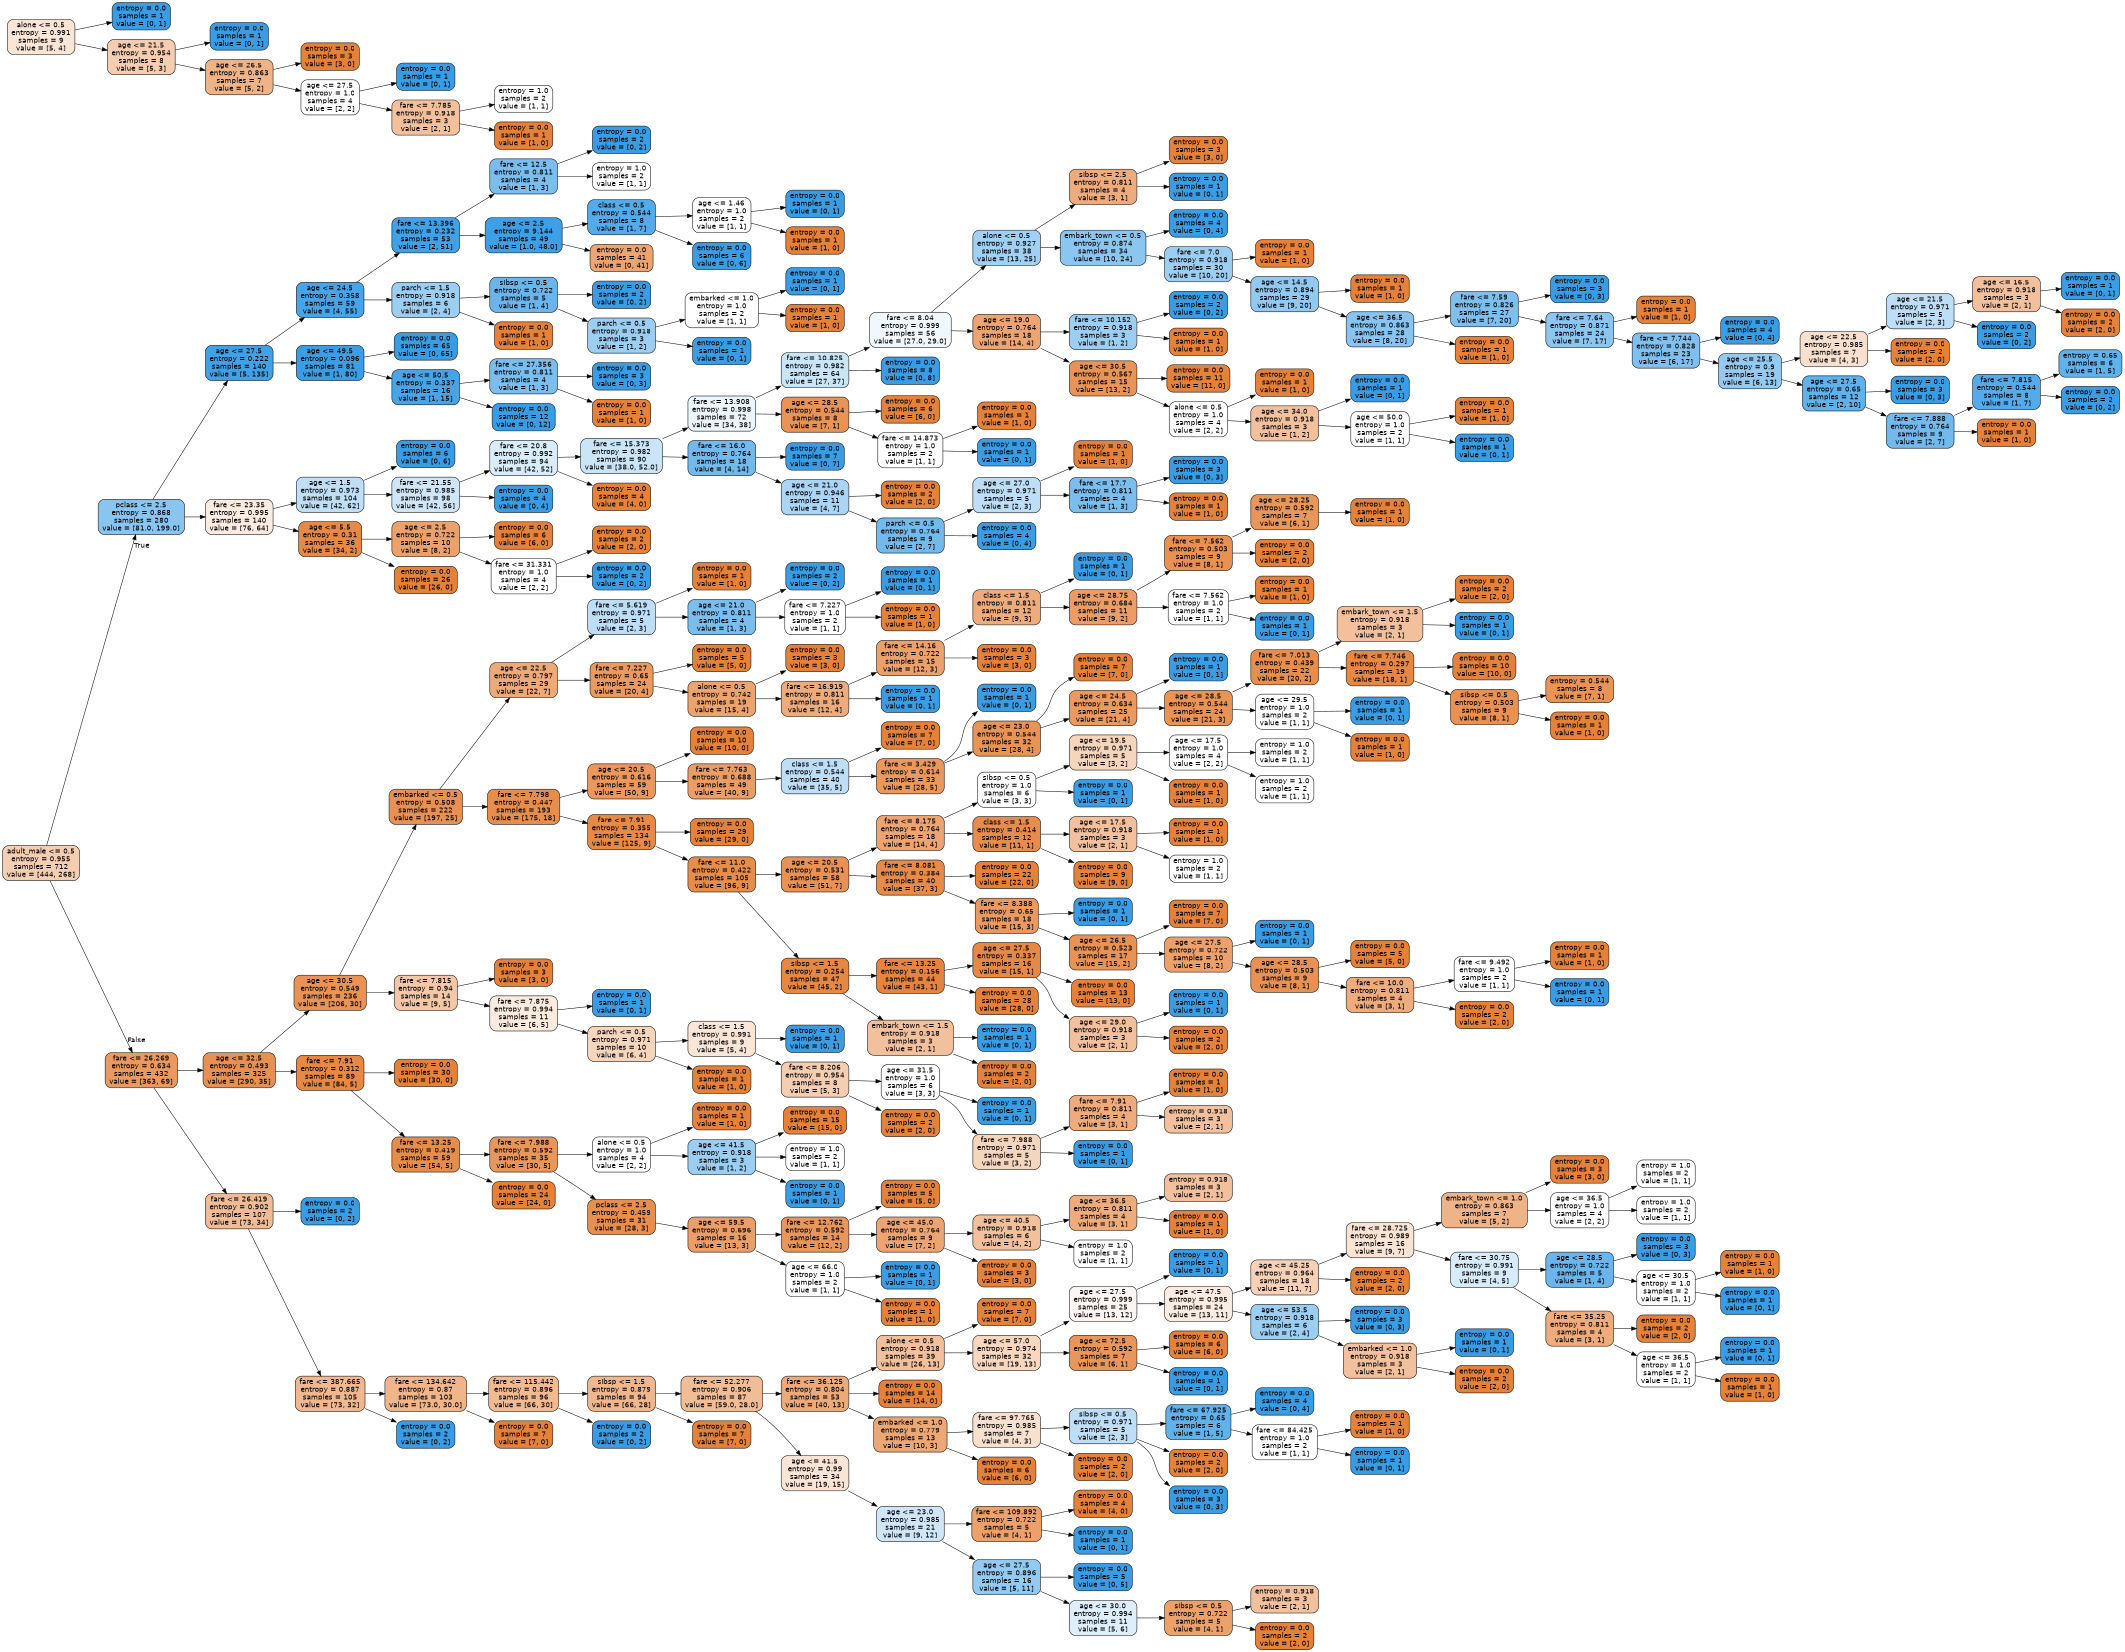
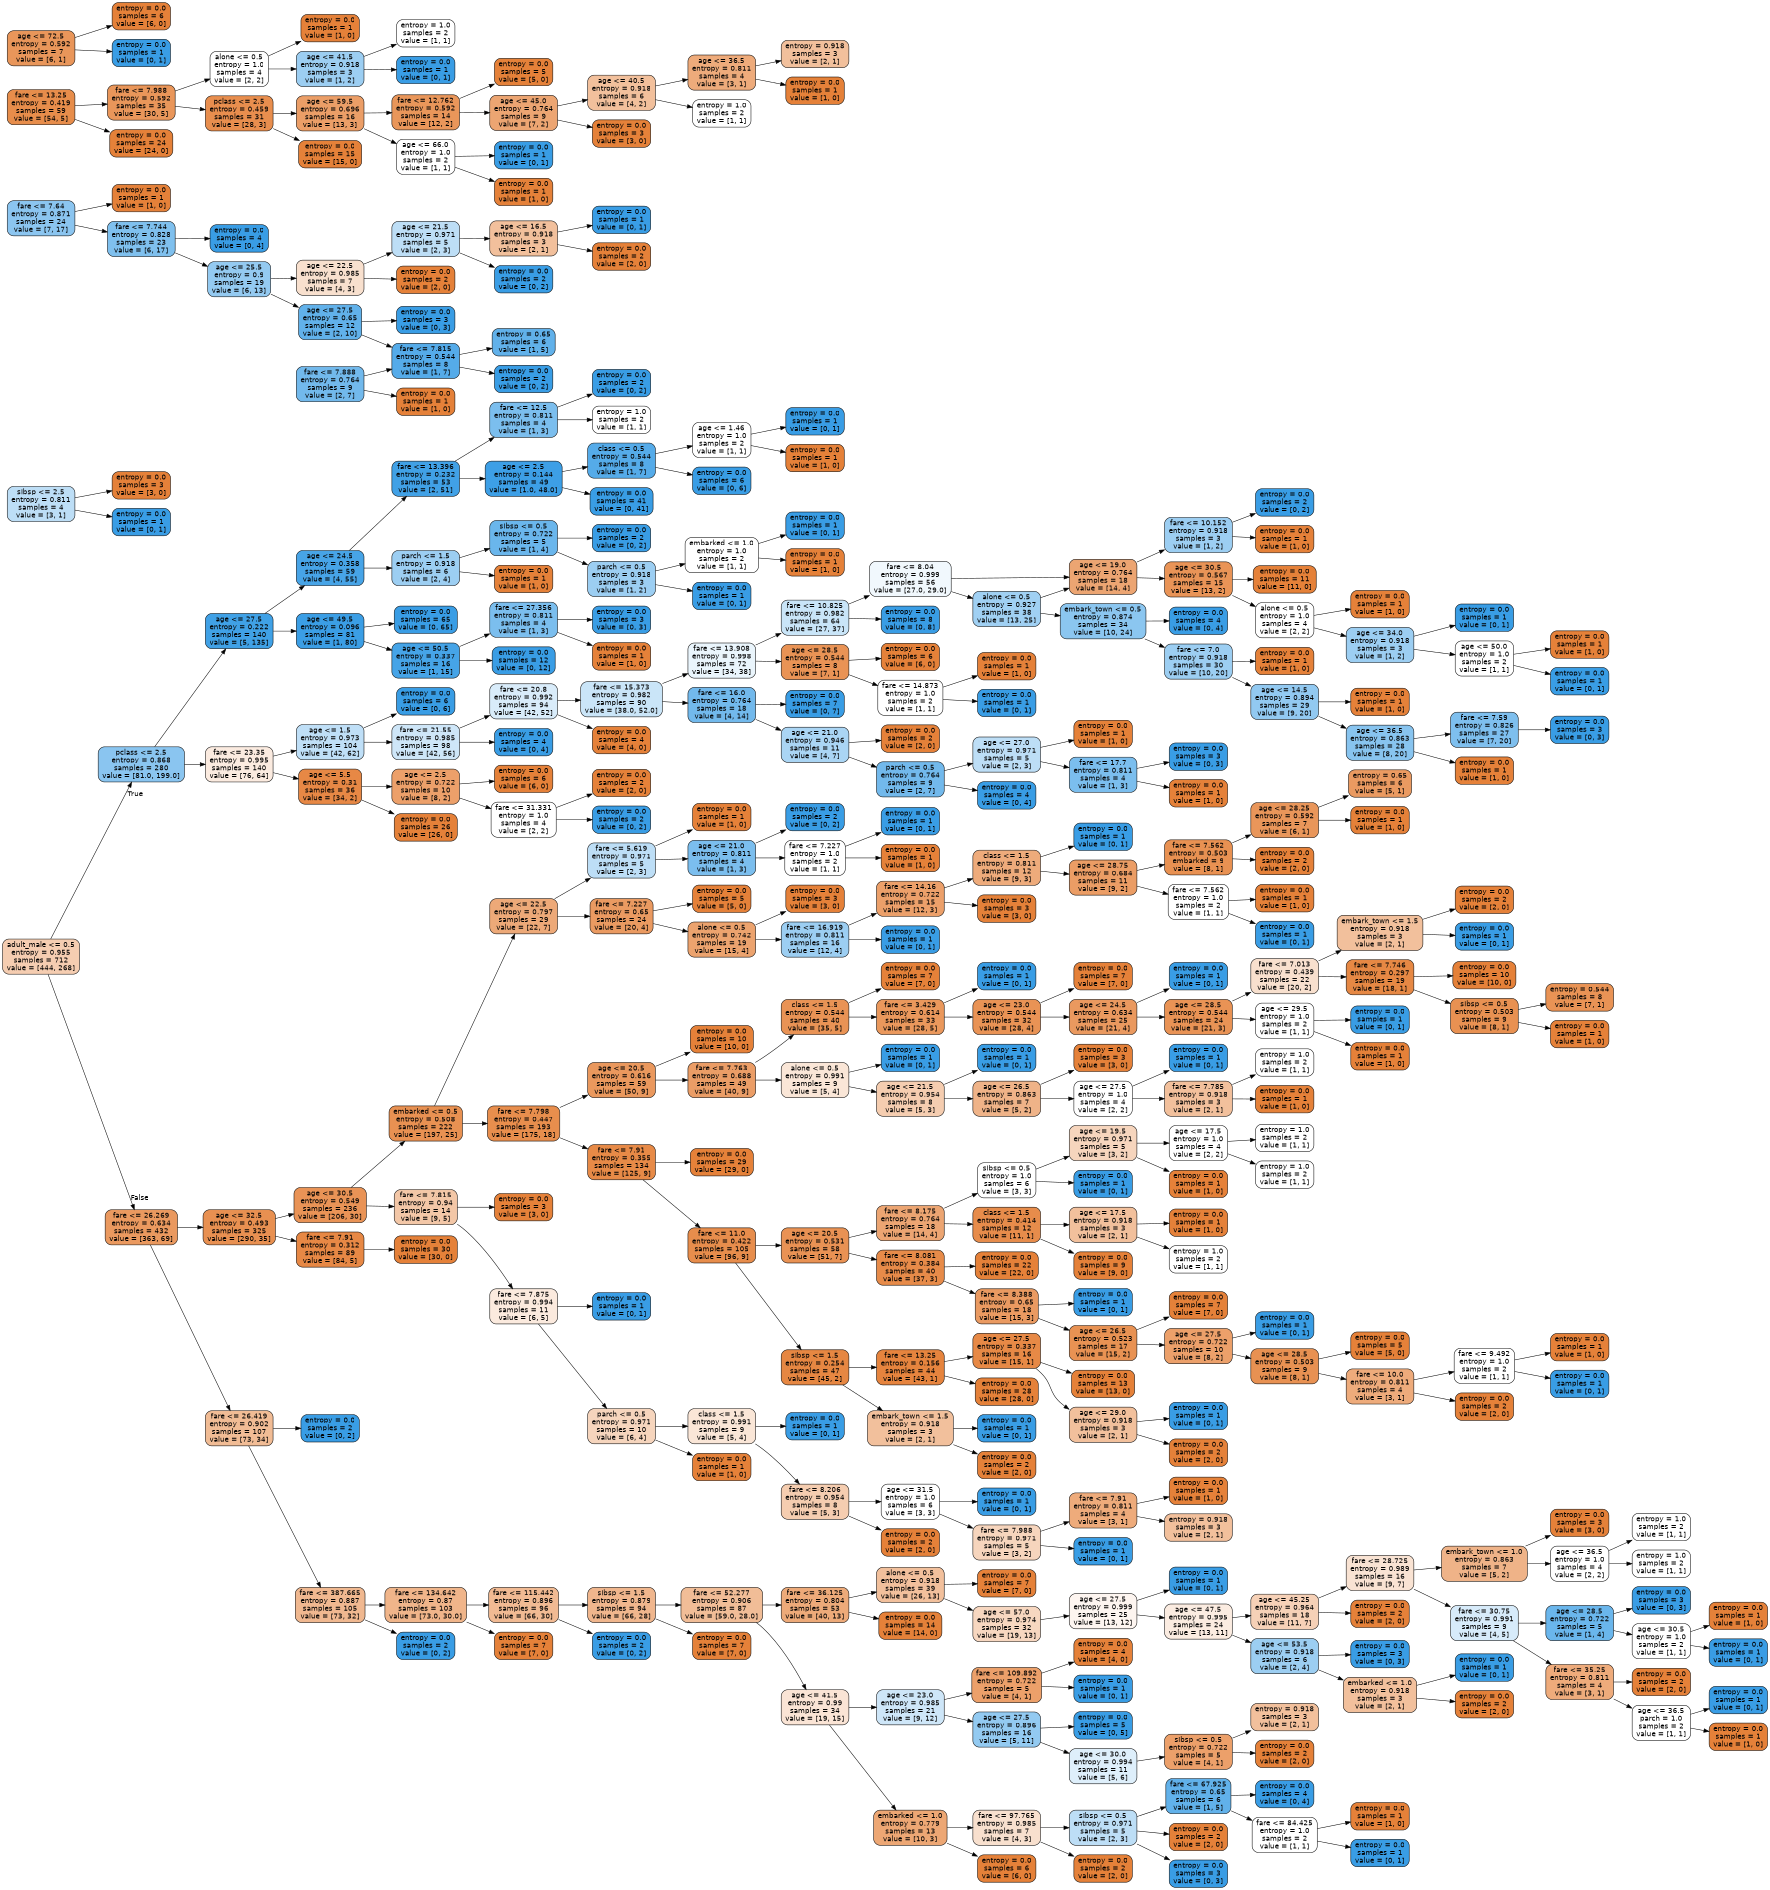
node "sibsp <= 2.5 entropy = 0.811 samples = 4 value = [3, 1]": fillcolor #eeab7b -> #bddef6
edge "alone <= 0.5 entropy = 0.927 samples = 38 value = [13, 25]" -> "sibsp <= 2.5 entropy = 0.811 samples = 4 value = [3, 1]": now "alone <= 0.5 entropy = 0.927 samples = 38 value = [13, 25]" -> "age <= 19.0 entropy = 0.764 samples = 18 value = [14, 4]"
node "age <= 2.5 entropy = 9.144 samples = 49 value = [1.0, 48.0]": label "age <= 2.5 entropy = 9.144 samples = 49 value = [1.0, 48.0]" -> "age <= 2.5 entropy = 0.144 samples = 49 value = [1.0, 48.0]"
node "entropy = 0.0 samples = 41 value = [0, 41]": fillcolor #eca572 -> #399de5
edge "fare <= 7.59 entropy = 0.826 samples = 27 value = [7, 20]" -> "fare <= 7.64 entropy = 0.871 samples = 24 value = [7, 17]": removed
edge "age <= 27.5 entropy = 0.65 samples = 12 value = [2, 10]" -> "fare <= 7.888 entropy = 0.764 samples = 9 value = [2, 7]": now "age <= 27.5 entropy = 0.65 samples = 12 value = [2, 10]" -> "fare <= 7.815 entropy = 0.544 samples = 8 value = [1, 7]"
node "age <= 34.0 entropy = 0.918 samples = 3 value = [1, 2]": fillcolor #f2c09c -> #9ccef2
node "fare <= 7.562 entropy = 0.503 samples = 9 value = [8, 1]": label "fare <= 7.562 entropy = 0.503 samples = 9 value = [8, 1]" -> "fare <= 7.562 entropy = 0.503 embarked = 9 value = [8, 1]"
node "fare <= 7.013 entropy = 0.439 samples = 22 value = [20, 2]": fillcolor #e88e4d -> #f8e0ce
node "fare <= 16.919 entropy = 0.811 samples = 16 value = [12, 4]": fillcolor #eeab7b -> #9ccef2
node "class <= 1.5 entropy = 0.544 samples = 40 value = [35, 5]": fillcolor #bddef6 -> #e99355
node "entropy = 0.65 samples = 6 value = [5, 1]": added
edge "fare <= 7.763 entropy = 0.688 samples = 49 value = [40, 9]" -> "alone <= 0.5 entropy = 0.991 samples = 9 value = [5, 4]": added
edge "fare <= 7.91 entropy = 0.312 samples = 89 value = [84, 5]" -> "fare <= 13.25 entropy = 0.419 samples = 59 value = [54, 5]": removed
edge "age <= 41.5 entropy = 0.918 samples = 3 value = [1, 2]" -> "entropy = 0.0 samples = 15 value = [15, 0]": now "pclass <= 2.5 entropy = 0.459 samples = 31 value = [28, 3]" -> "entropy = 0.0 samples = 15 value = [15, 0]"
edge "age <= 57.0 entropy = 0.974 samples = 32 value = [19, 13]" -> "age <= 72.5 entropy = 0.592 samples = 7 value = [6, 1]": removed
node "age <= 36.5 entropy = 1.0 samples = 2 value = [1, 1]": label "age <= 36.5 entropy = 1.0 samples = 2 value = [1, 1]" -> "age <= 36.5 parch = 1.0 samples = 2 value = [1, 1]"
edge "fare <= 36.125 entropy = 0.804 samples = 53 value = [40, 13]" -> "embarked <= 1.0 entropy = 0.779 samples = 13 value = [10, 3]": now "age <= 41.5 entropy = 0.99 samples = 34 value = [19, 15]" -> "embarked <= 1.0 entropy = 0.779 samples = 13 value = [10, 3]"
